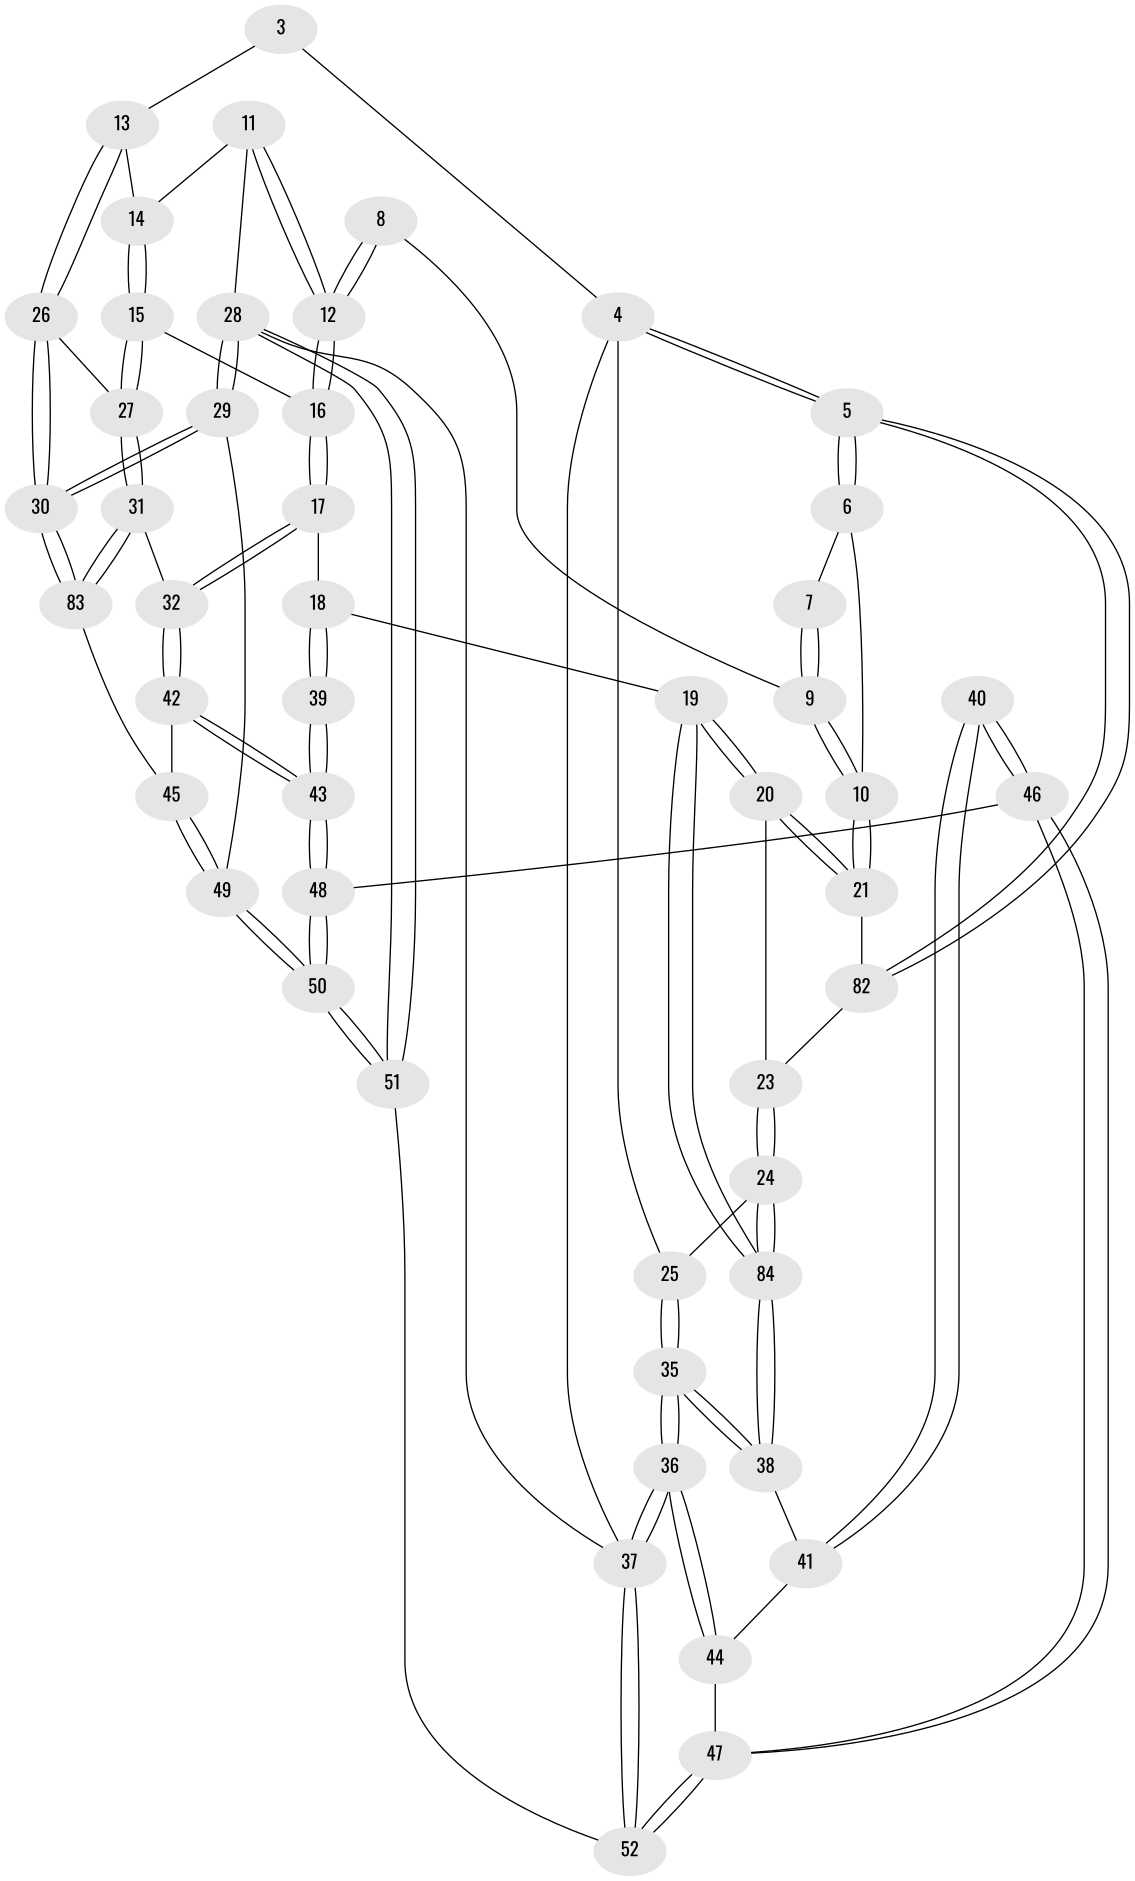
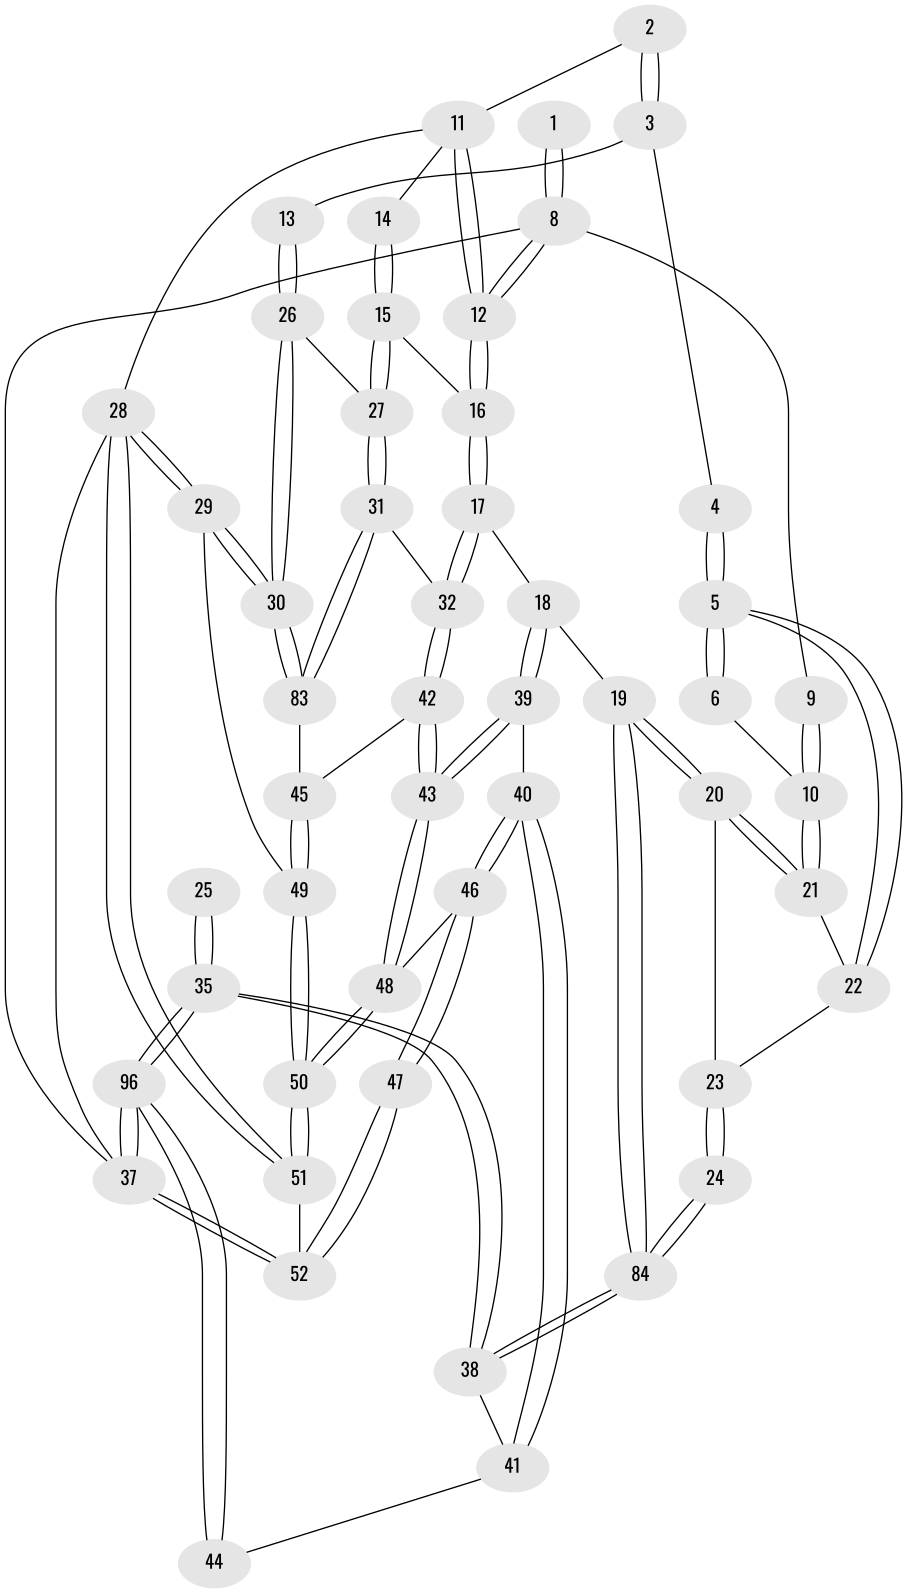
node "2": added
node "1": added
edge "13" -- "14": removed
node "7": removed
edge "39" -- "40": added
edge "4" -- "25": removed
edge "4" -- "37": now "8" -- "37"
node "82": label "82" -> "22"
edge "24" -- "25": removed
node "36": label "36" -> "96"
edge "44" -- "47": removed
